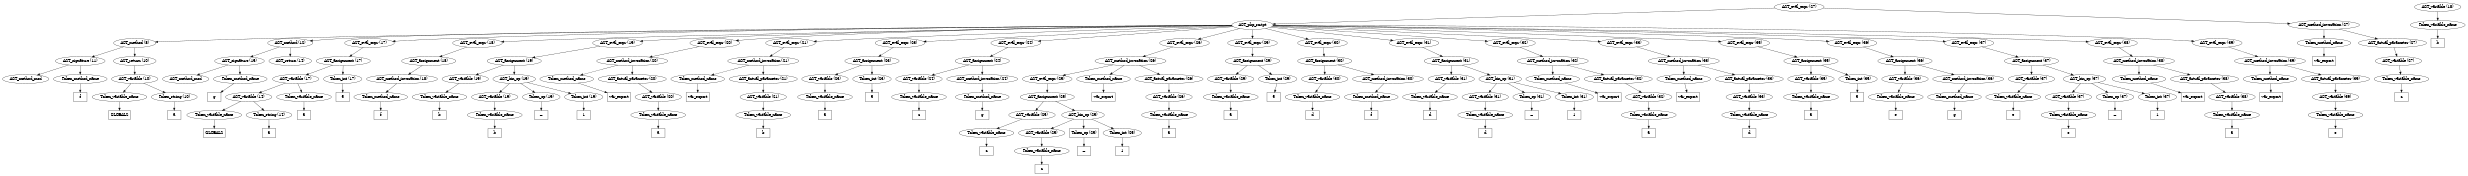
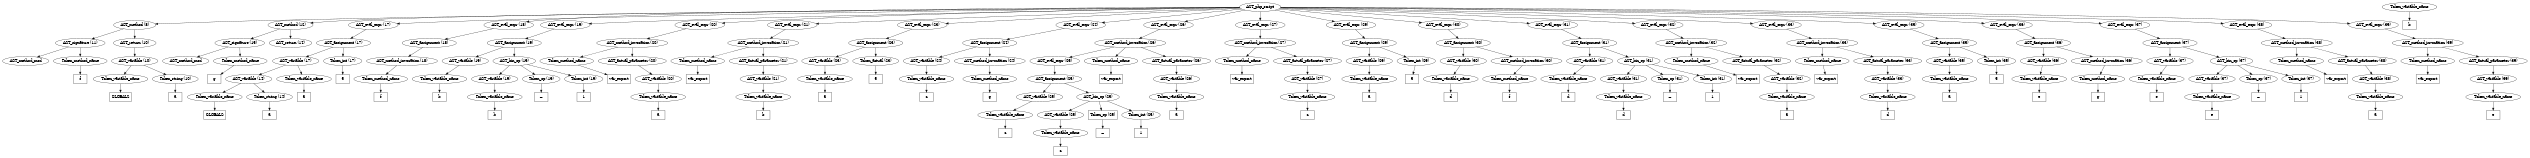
node "AST_variable (18)": removed
edge "AST_eval_expr (27)" -> "AST_php_script": reversed
node "Token_int (23)": label "Token_int (23)" -> "Token_actual (23)"
